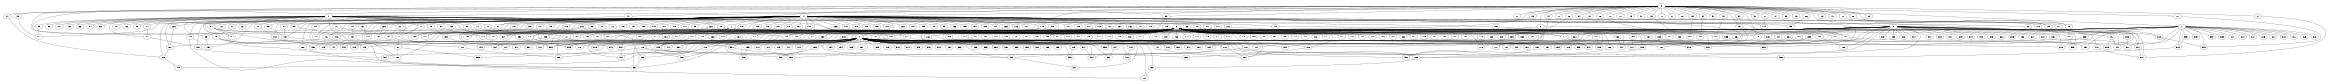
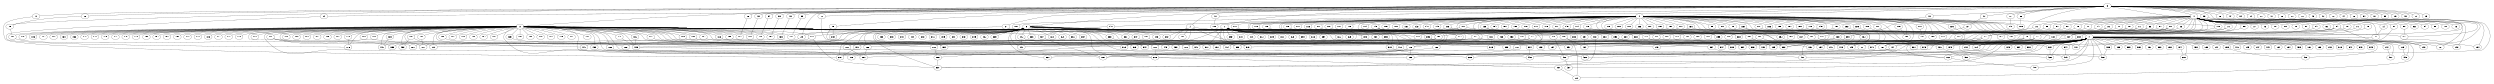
node "34": removed
node "170": removed
node "404": removed
